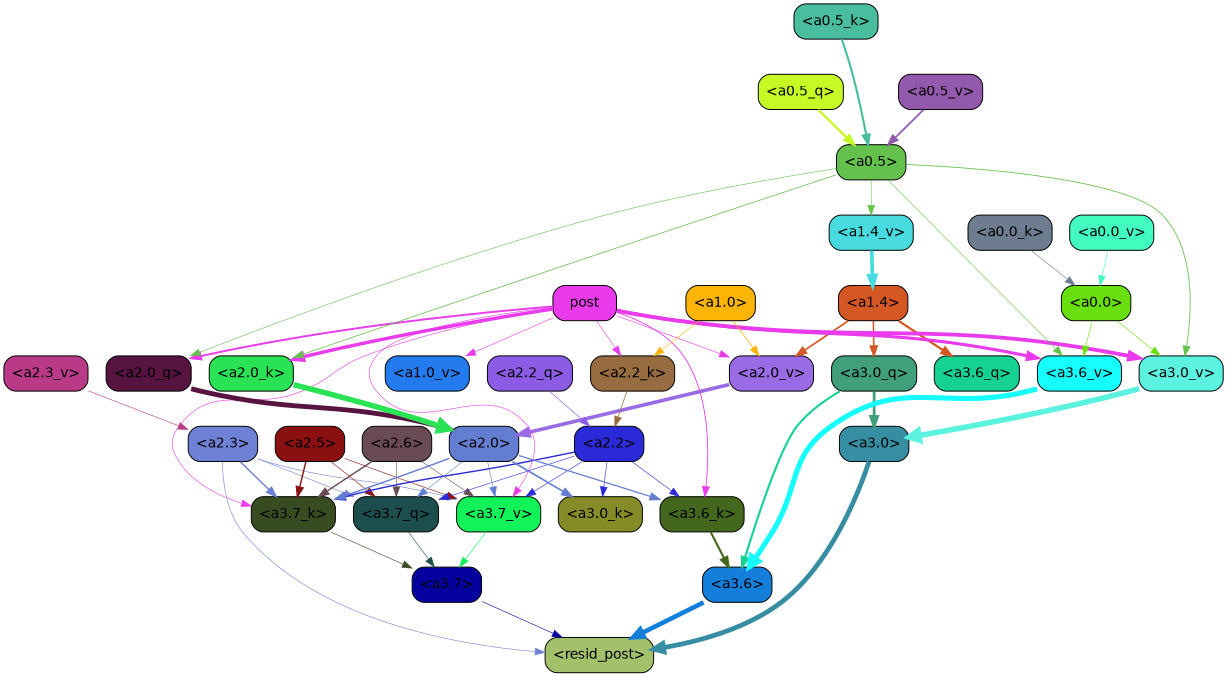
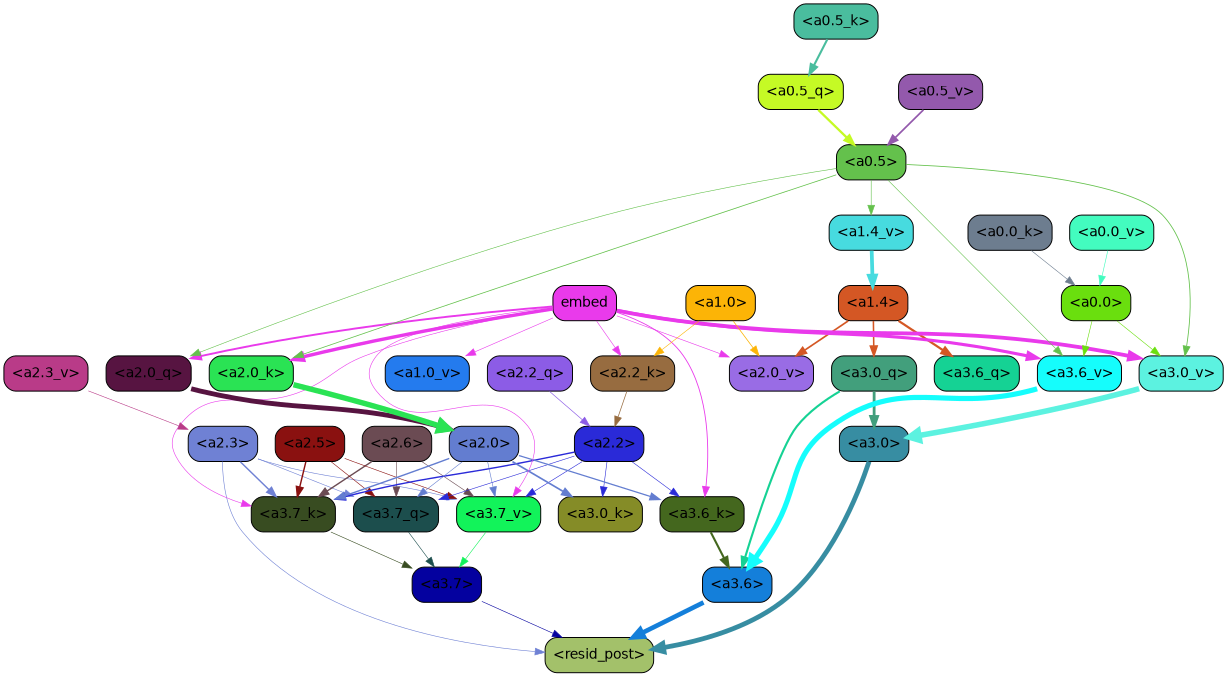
edge "<a0.5_k>" -> "<a0.5>": now "<a0.5_k>" -> "<a0.5_q>"
node "post": label "post" -> "embed"
edge "<a2.0_v>" -> "<a2.0>": removed
